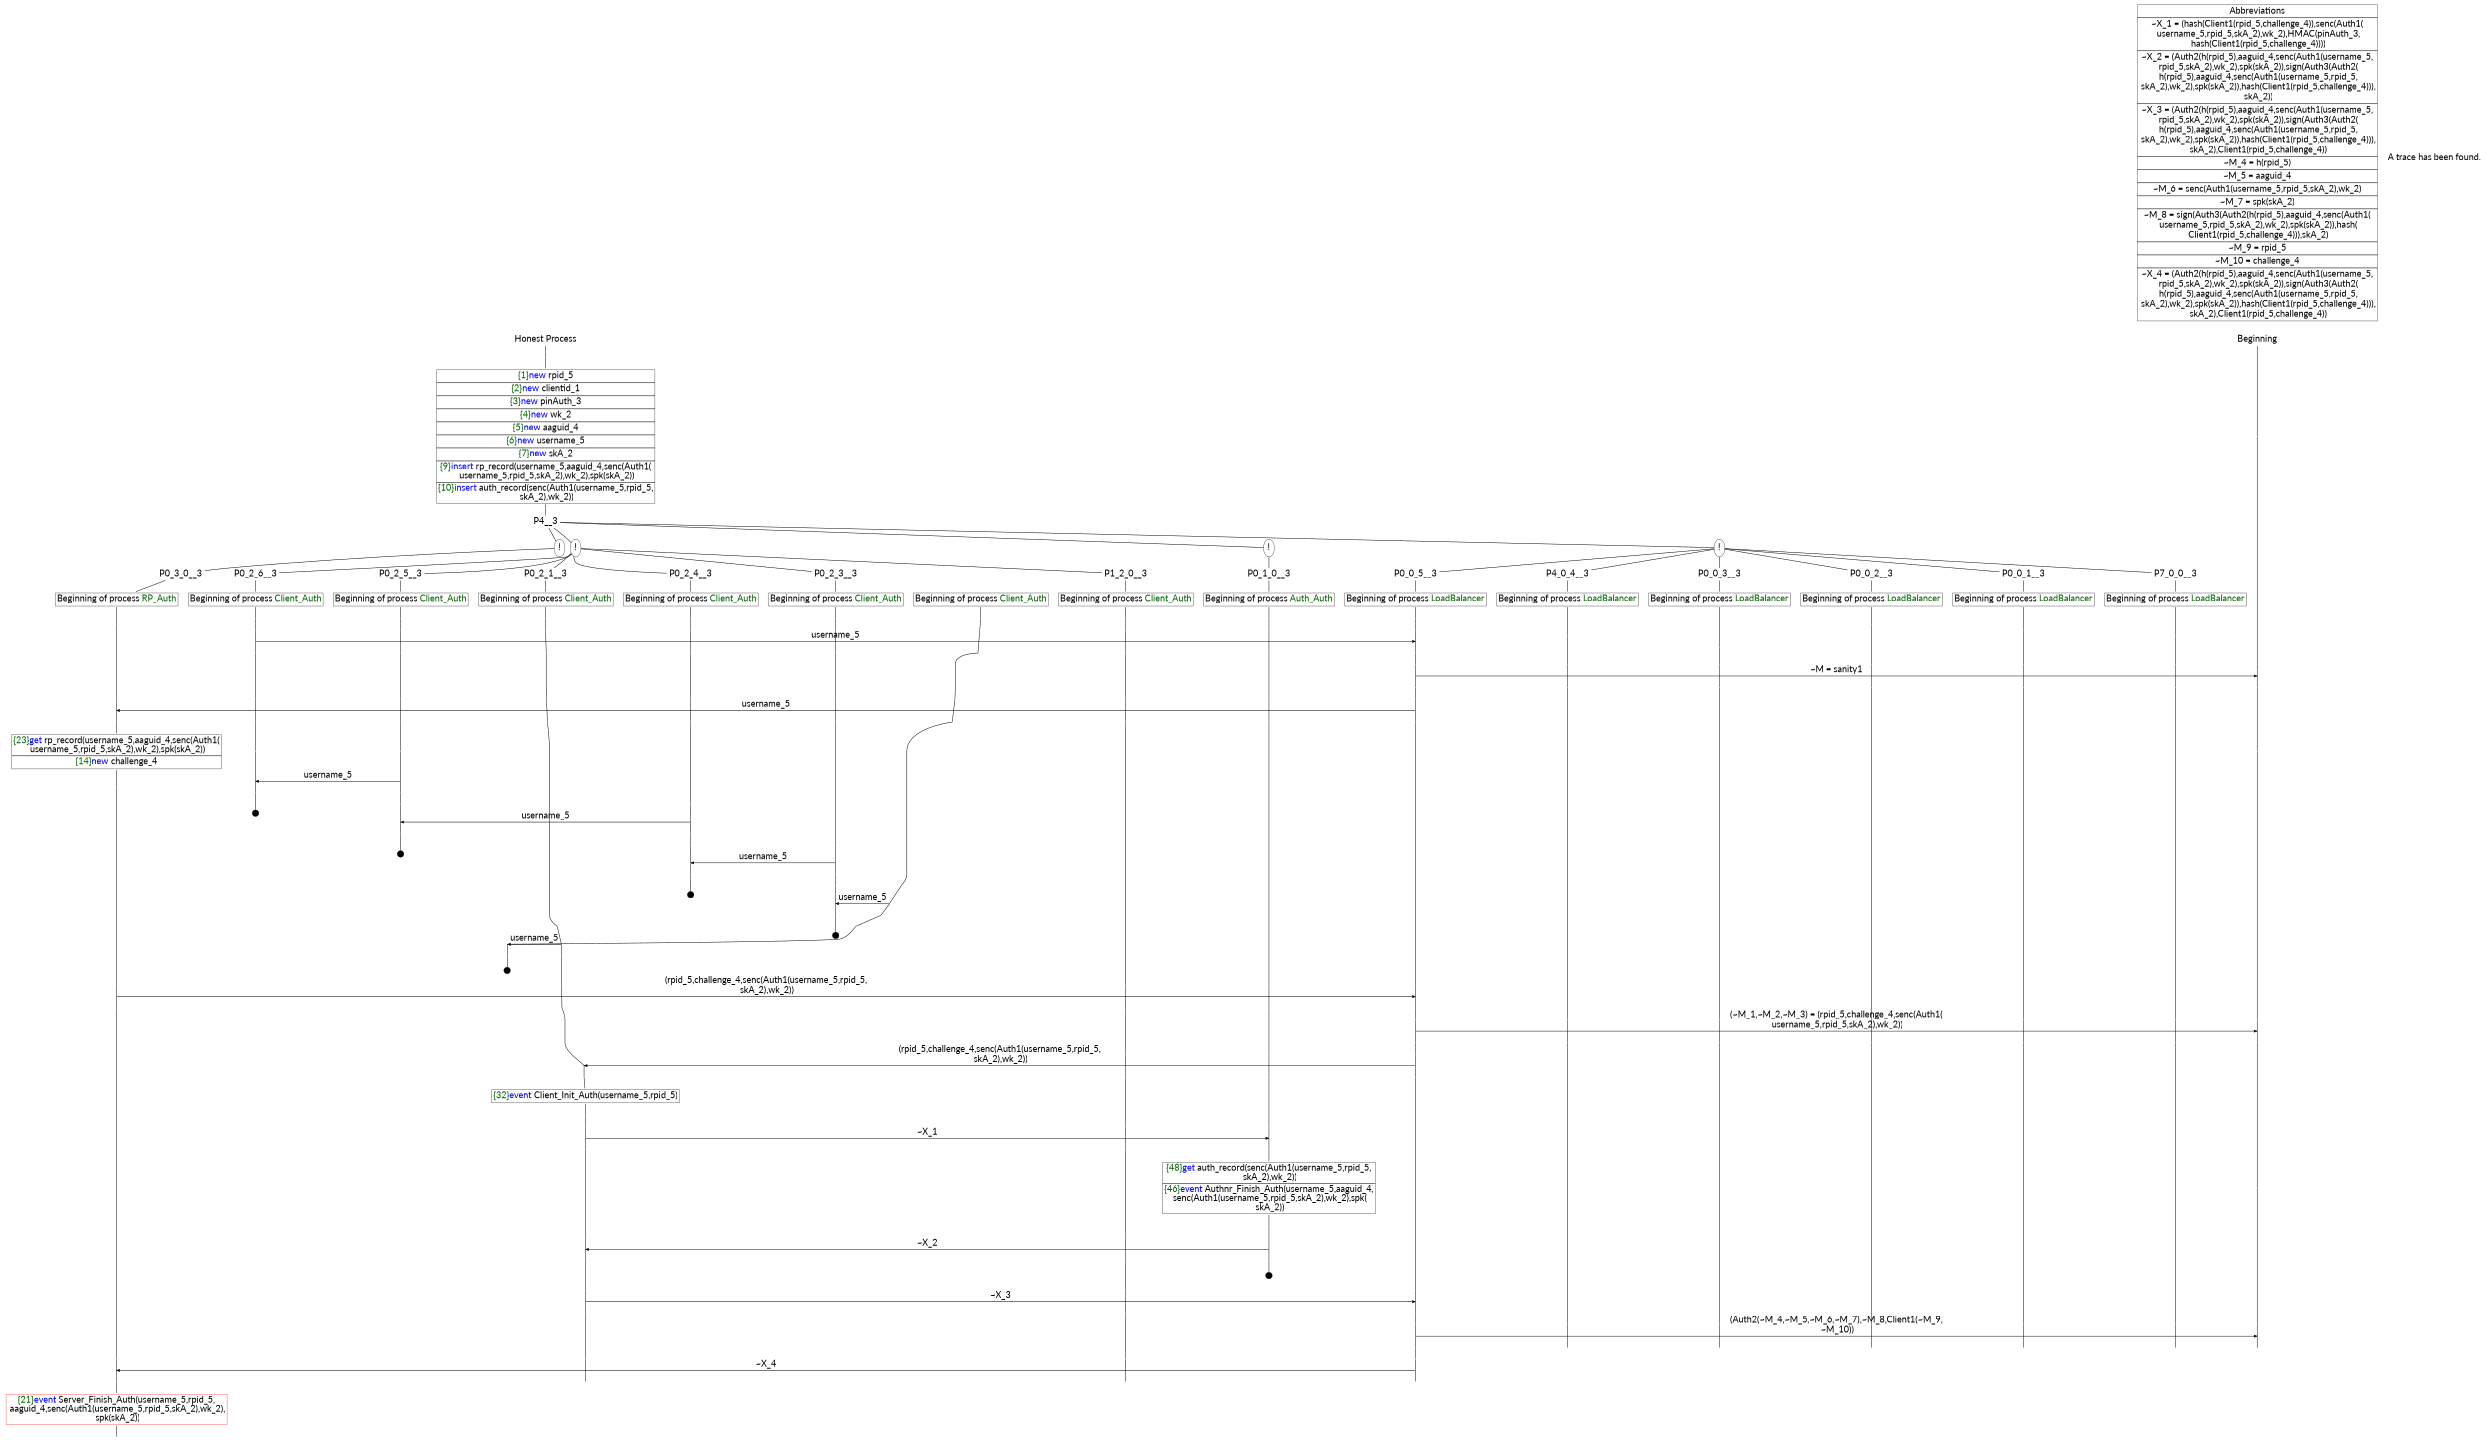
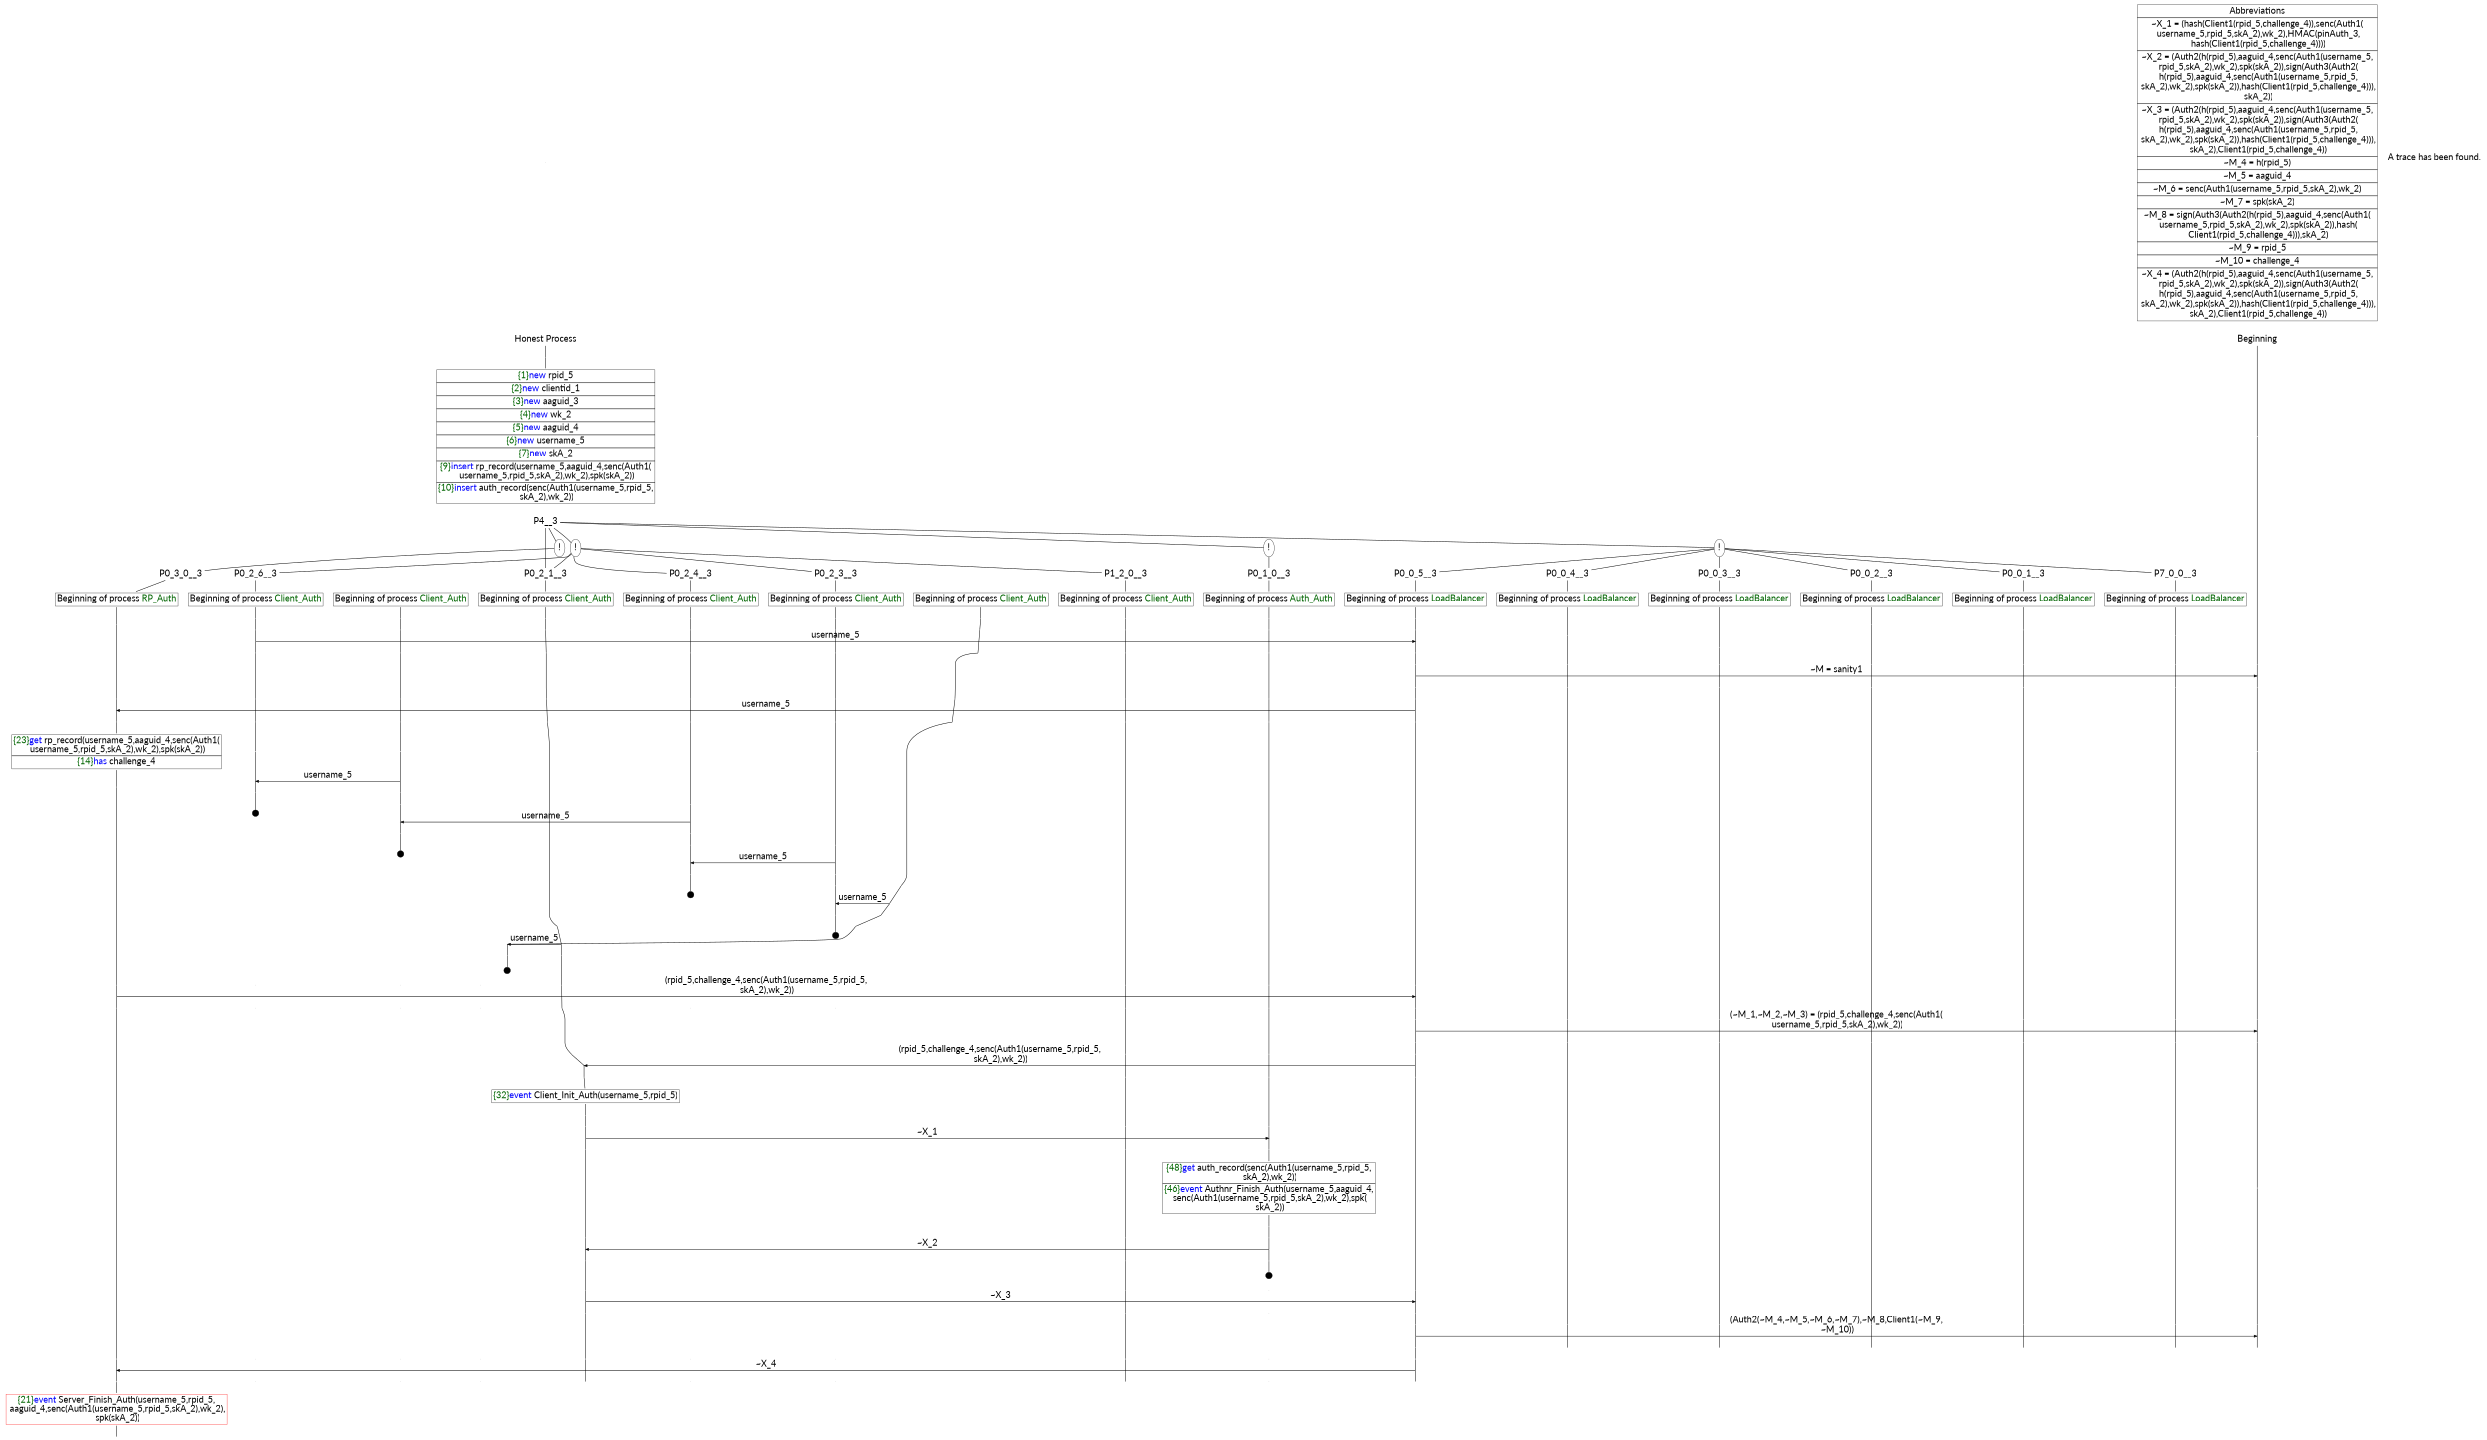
node "{1}": text "pinAuth_3" -> "aaguid_3"
edge "{1}" -- "P4__3": now "P0_2_1__3" -- "P4__3"
node "P0_2_5__3": removed
node "P4_0_4__3": label "P4_0_4__3" -> "P0_0_4__3"
node "{23}": text "new" -> "has"
